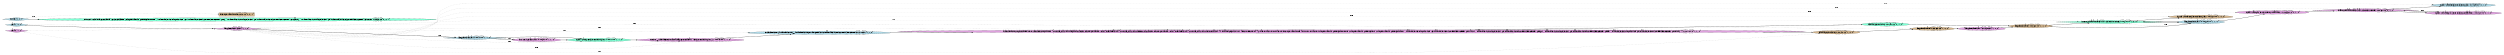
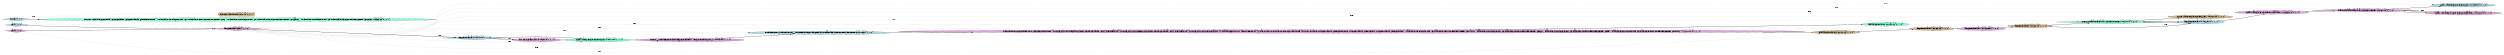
edge "scheduleSyncMonitoring()@@@29@@@['0', '1', '0']" -> "lifecycleLock.started()@@@30@@@['1', '1', '0']": style bold -> dotted
edge "start['0', '1', '0']" -> "lifecycleLock@@@3@@@['1', '1', '0']": style dotted -> bold
